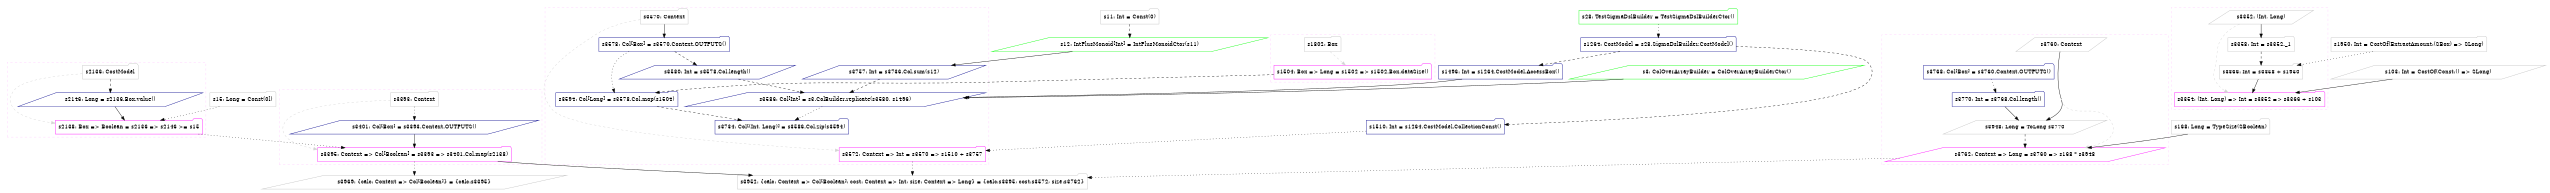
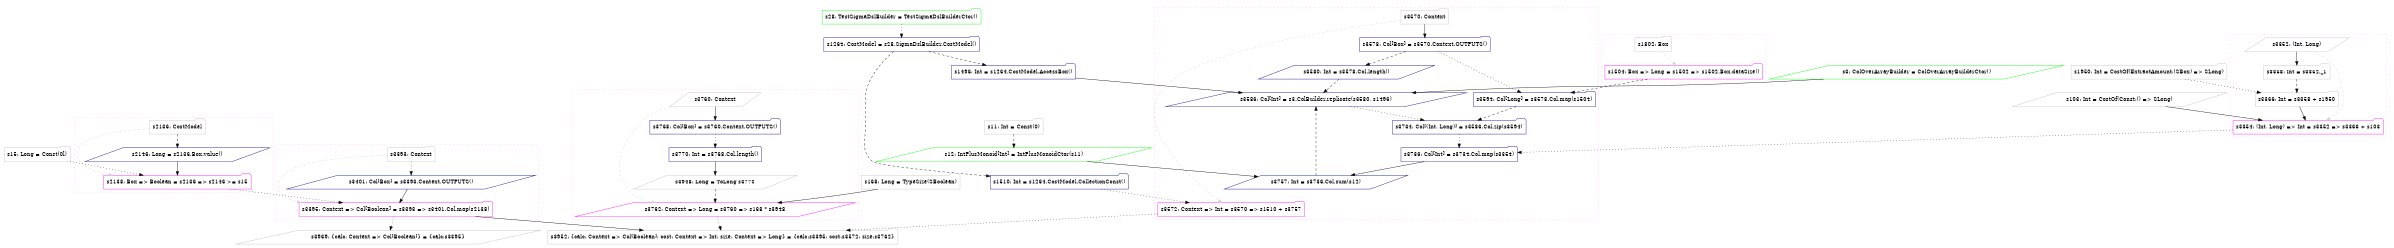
edge "s3760: Context" -> "s3948: Long = ToLong s3770": now "s3760: Context" -> "s3768: Col[Box] = s3760.Context.OUTPUTS()"
node "s3736: Col[Int] = s3734.Col.map(s3354)": added
